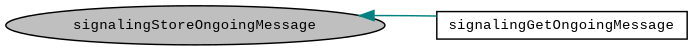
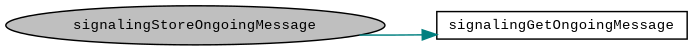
edge "signalingGetOngoingMessage" -> "signalingStoreOngoingMessage": reversed
